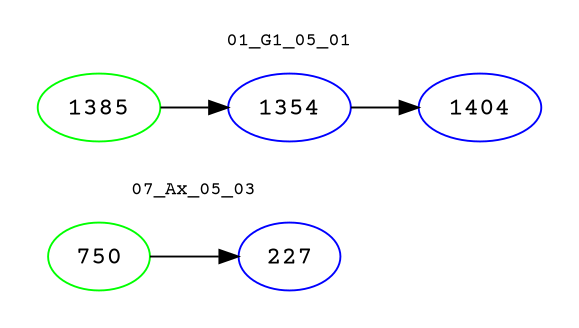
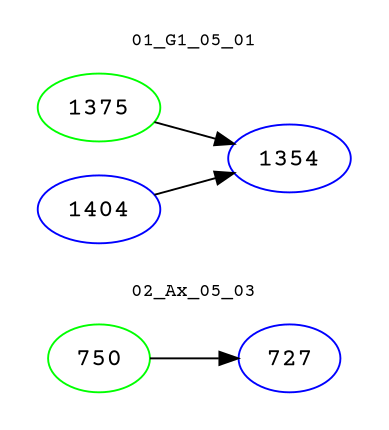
node "1385": label "1385" -> "1375"
edge "1354" -> "1404": reversed
cluster "07_Ax_05_03": label "07_Ax_05_03" -> "02_Ax_05_03"
node "227": label "227" -> "727"
